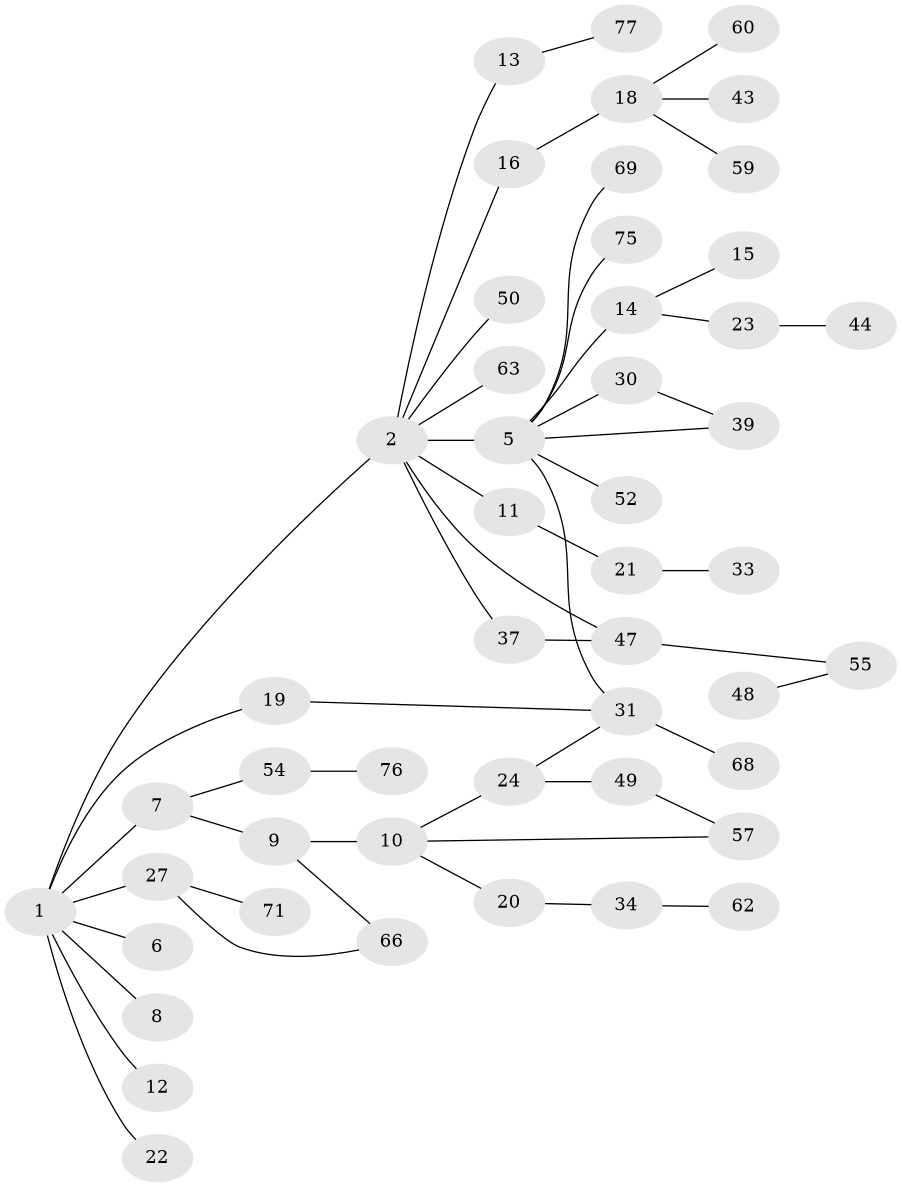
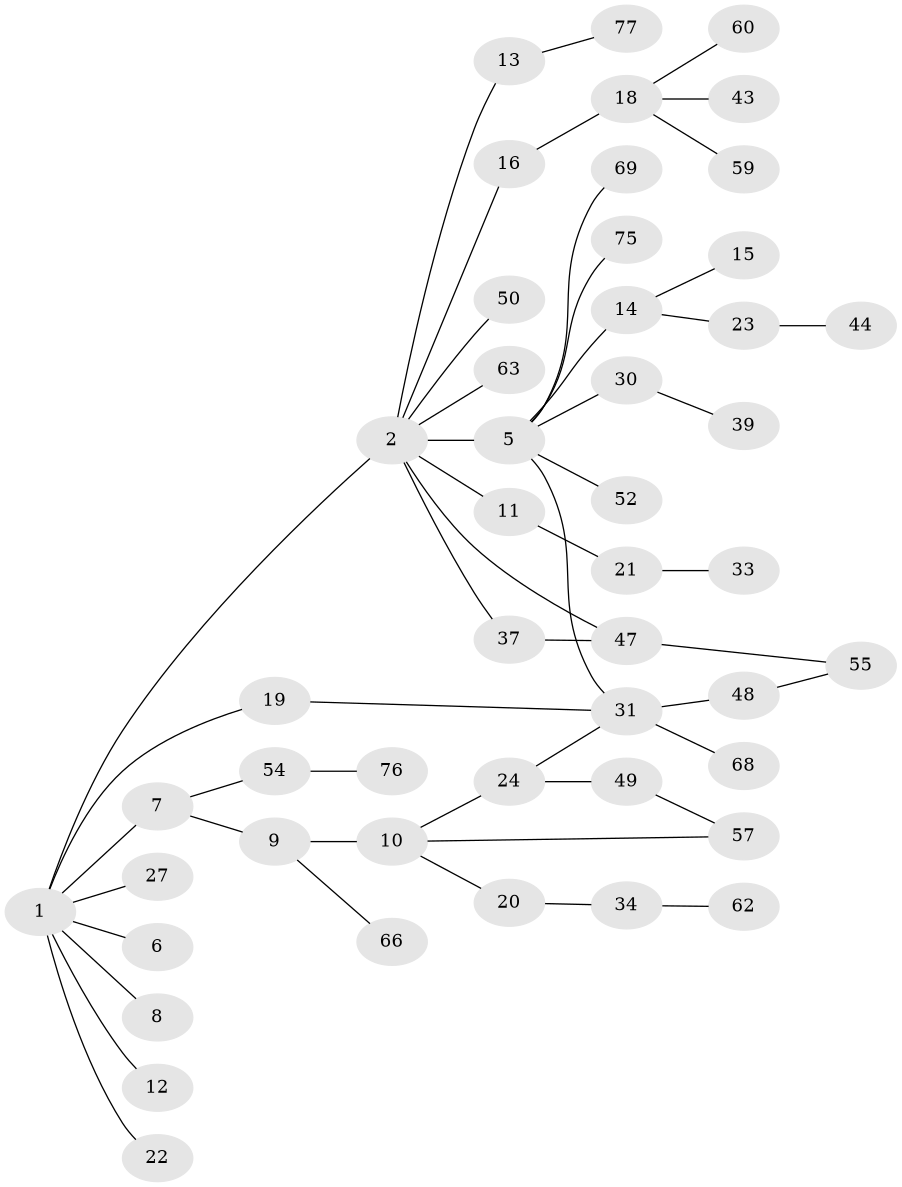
edge "39" -- "5": removed
edge "48" -- "31": added
node "71": removed
edge "27" -- "66": removed
